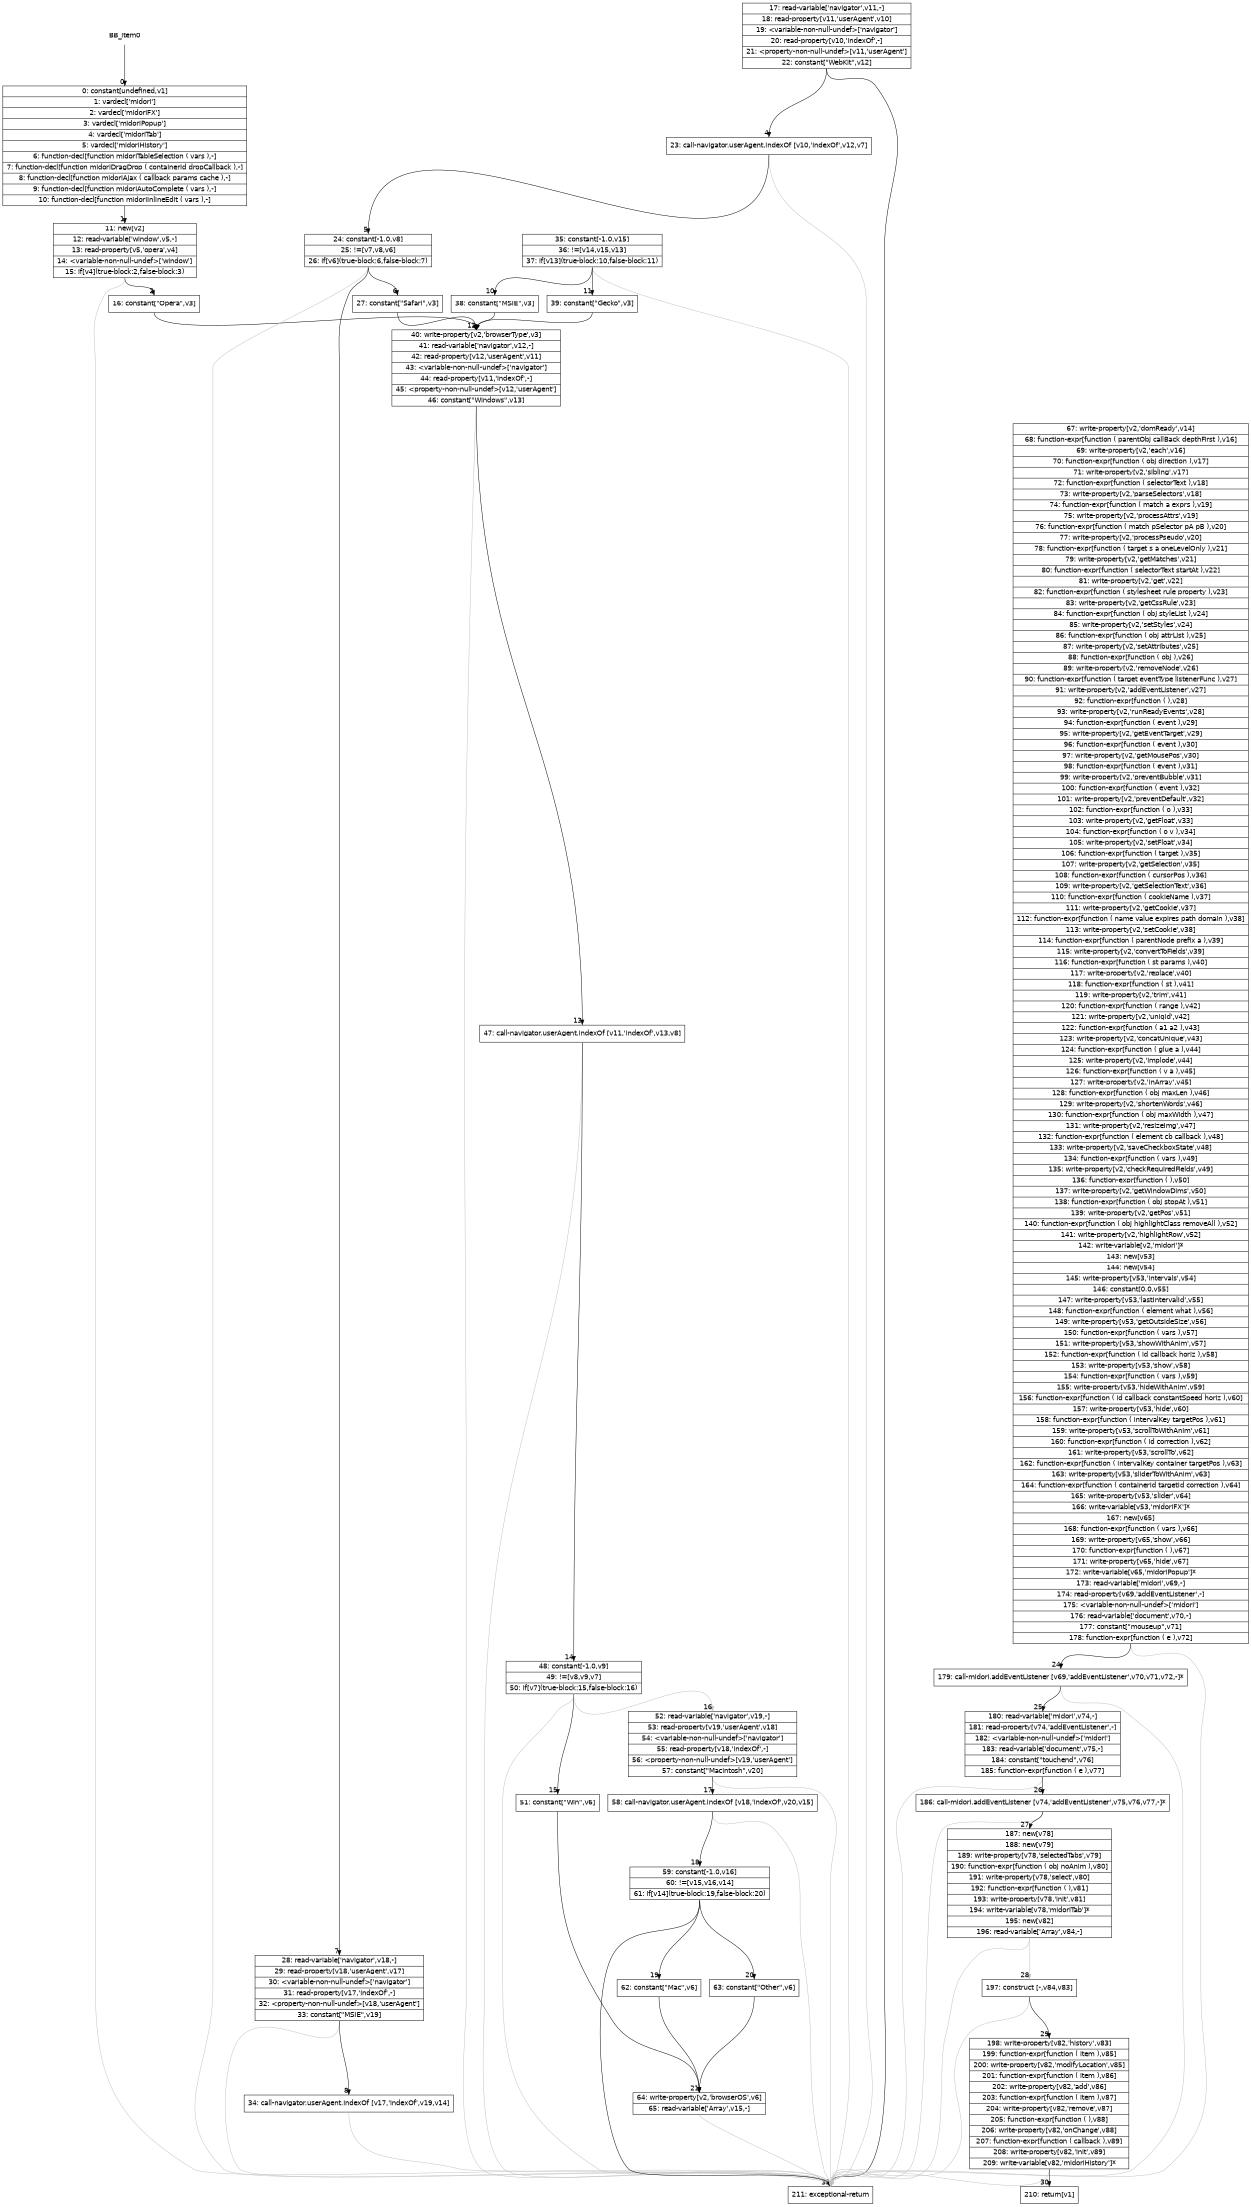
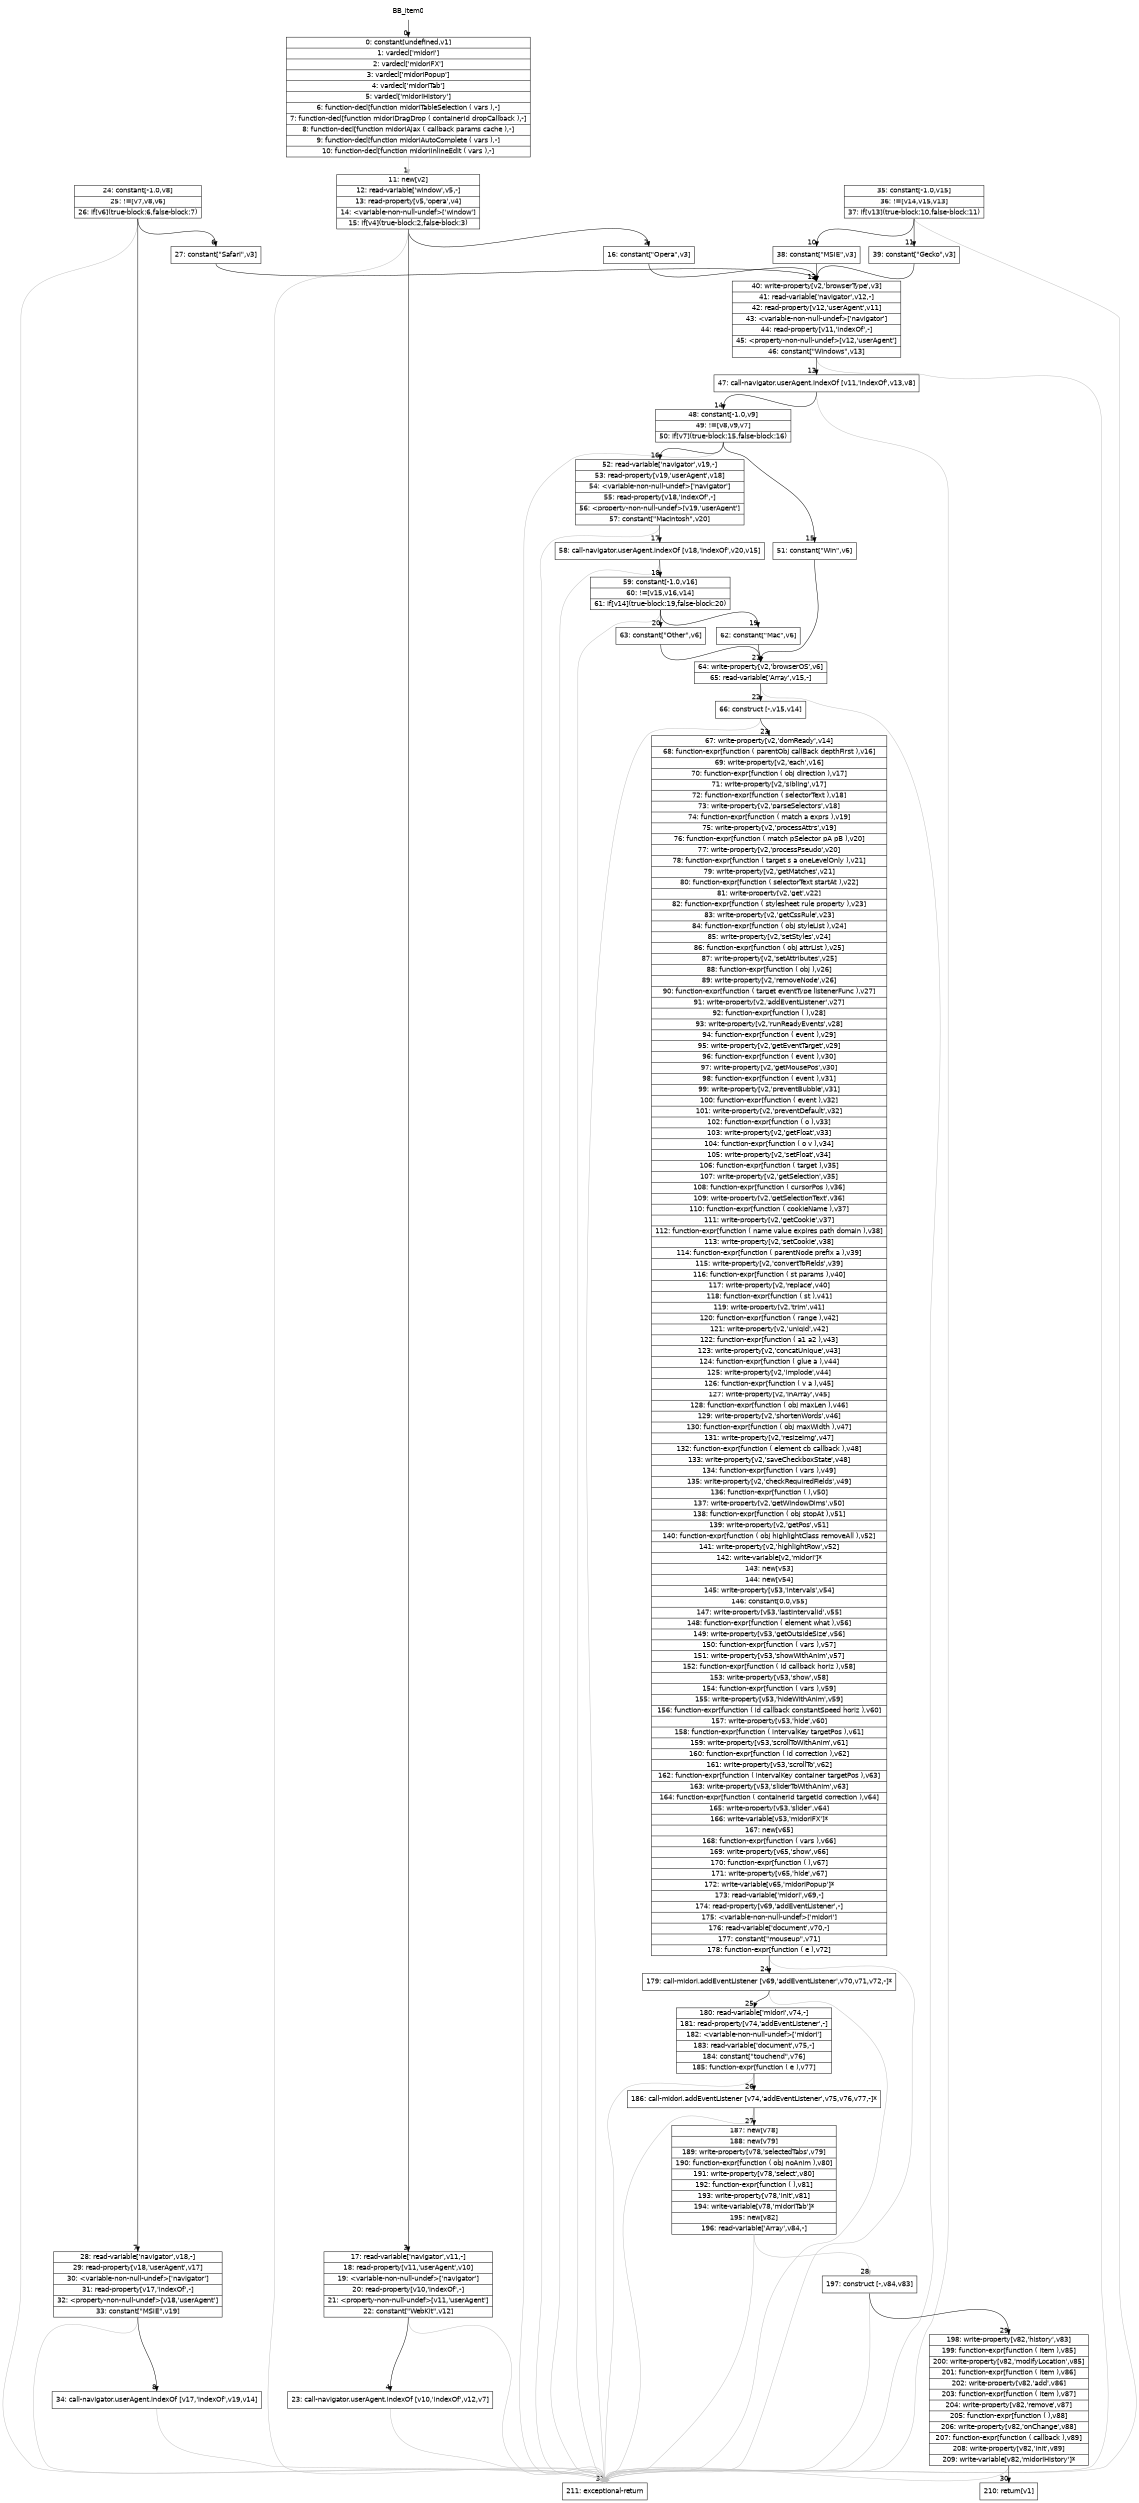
edge "23: call-navigator.userAgent.indexOf [v10,'indexOf',v12,v7]" -> "24: constant[-1.0,v8]": removed
edge "0: constant[undefined,v1]" -> "11: new[v2]": color black -> gray
node "66: construct [-,v15,v14]": added
edge "17: read-variable['navigator',v11,-]" -> "211: exceptional-return": color black -> gray
edge "11: new[v2]" -> "17: read-variable['navigator',v11,-]": added
edge "48: constant[-1.0,v9]" -> "52: read-variable['navigator',v19,-]": color gray -> black
edge "59: constant[-1.0,v16]" -> "211: exceptional-return": color black -> gray
